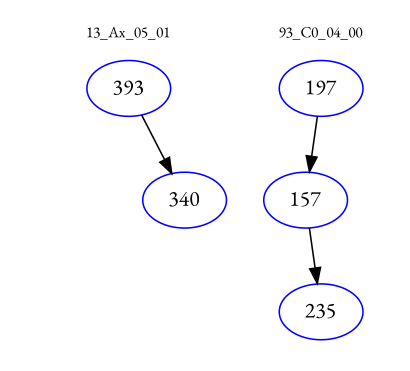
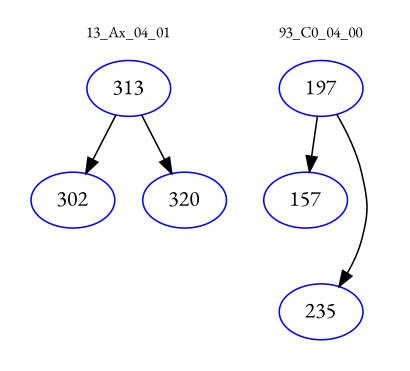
cluster "13_Ax_05_01": label "13_Ax_05_01" -> "13_Ax_04_01"
node "393": label "393" -> "313"
node "302": added
node "340": label "340" -> "320"
edge "157" -> "235": now "197" -> "235"
